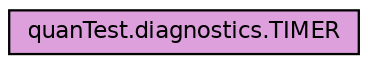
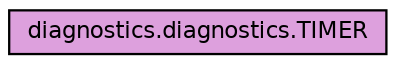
node "quanTest.diagnostics.TIMER": label "quanTest.diagnostics.TIMER" -> "diagnostics.diagnostics.TIMER"
